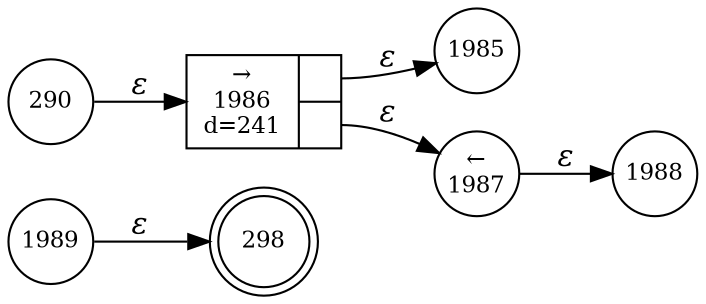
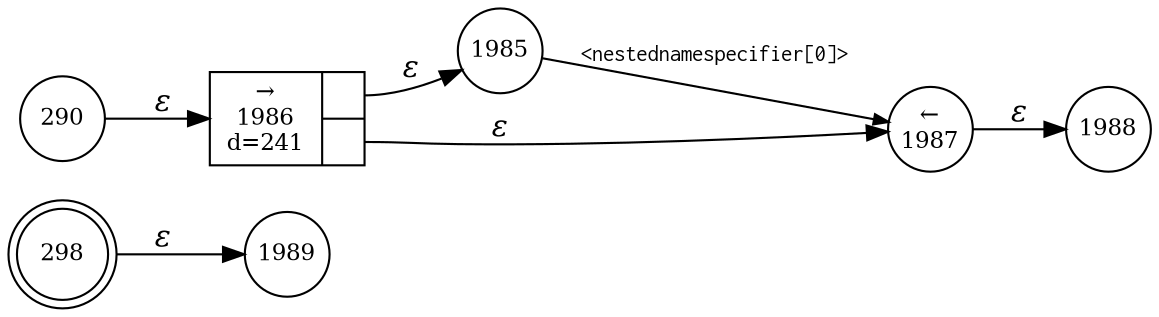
edge "1985" -> "← 1987": added, label "<nestednamespecifier[0]>"
edge "1989" -> "298": reversed
